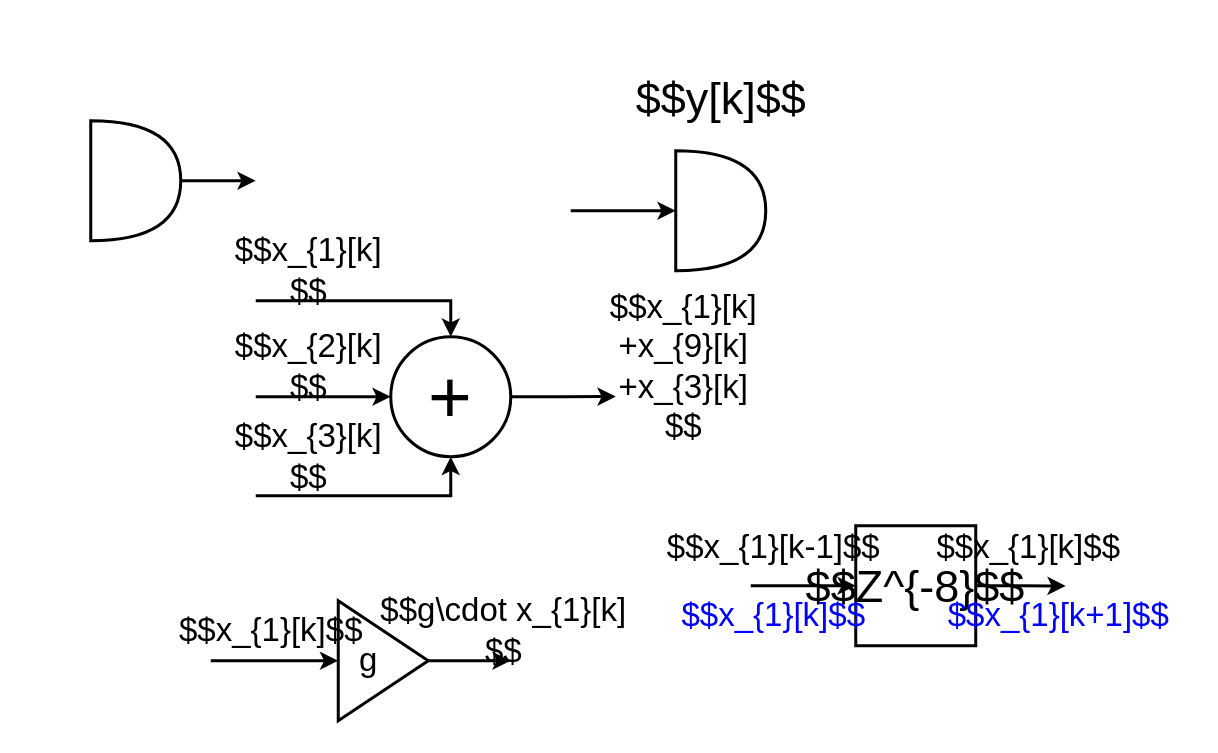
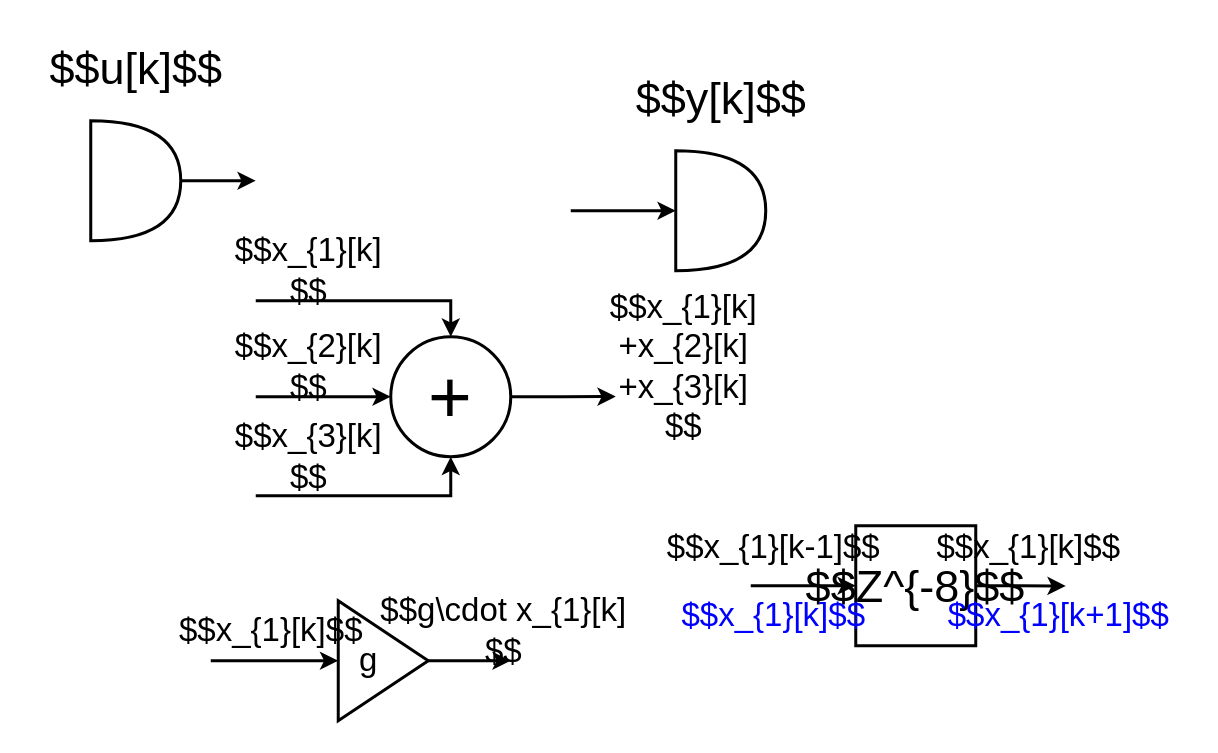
node "$$u[k]$$": added
node "$$x_{1}[k] +x_{9}[k] +x_{3}[k] $$": label "$$x_{1}[k] +x_{9}[k] +x_{3}[k] $$" -> "$$x_{1}[k] +x_{2}[k] +x_{3}[k] $$"
